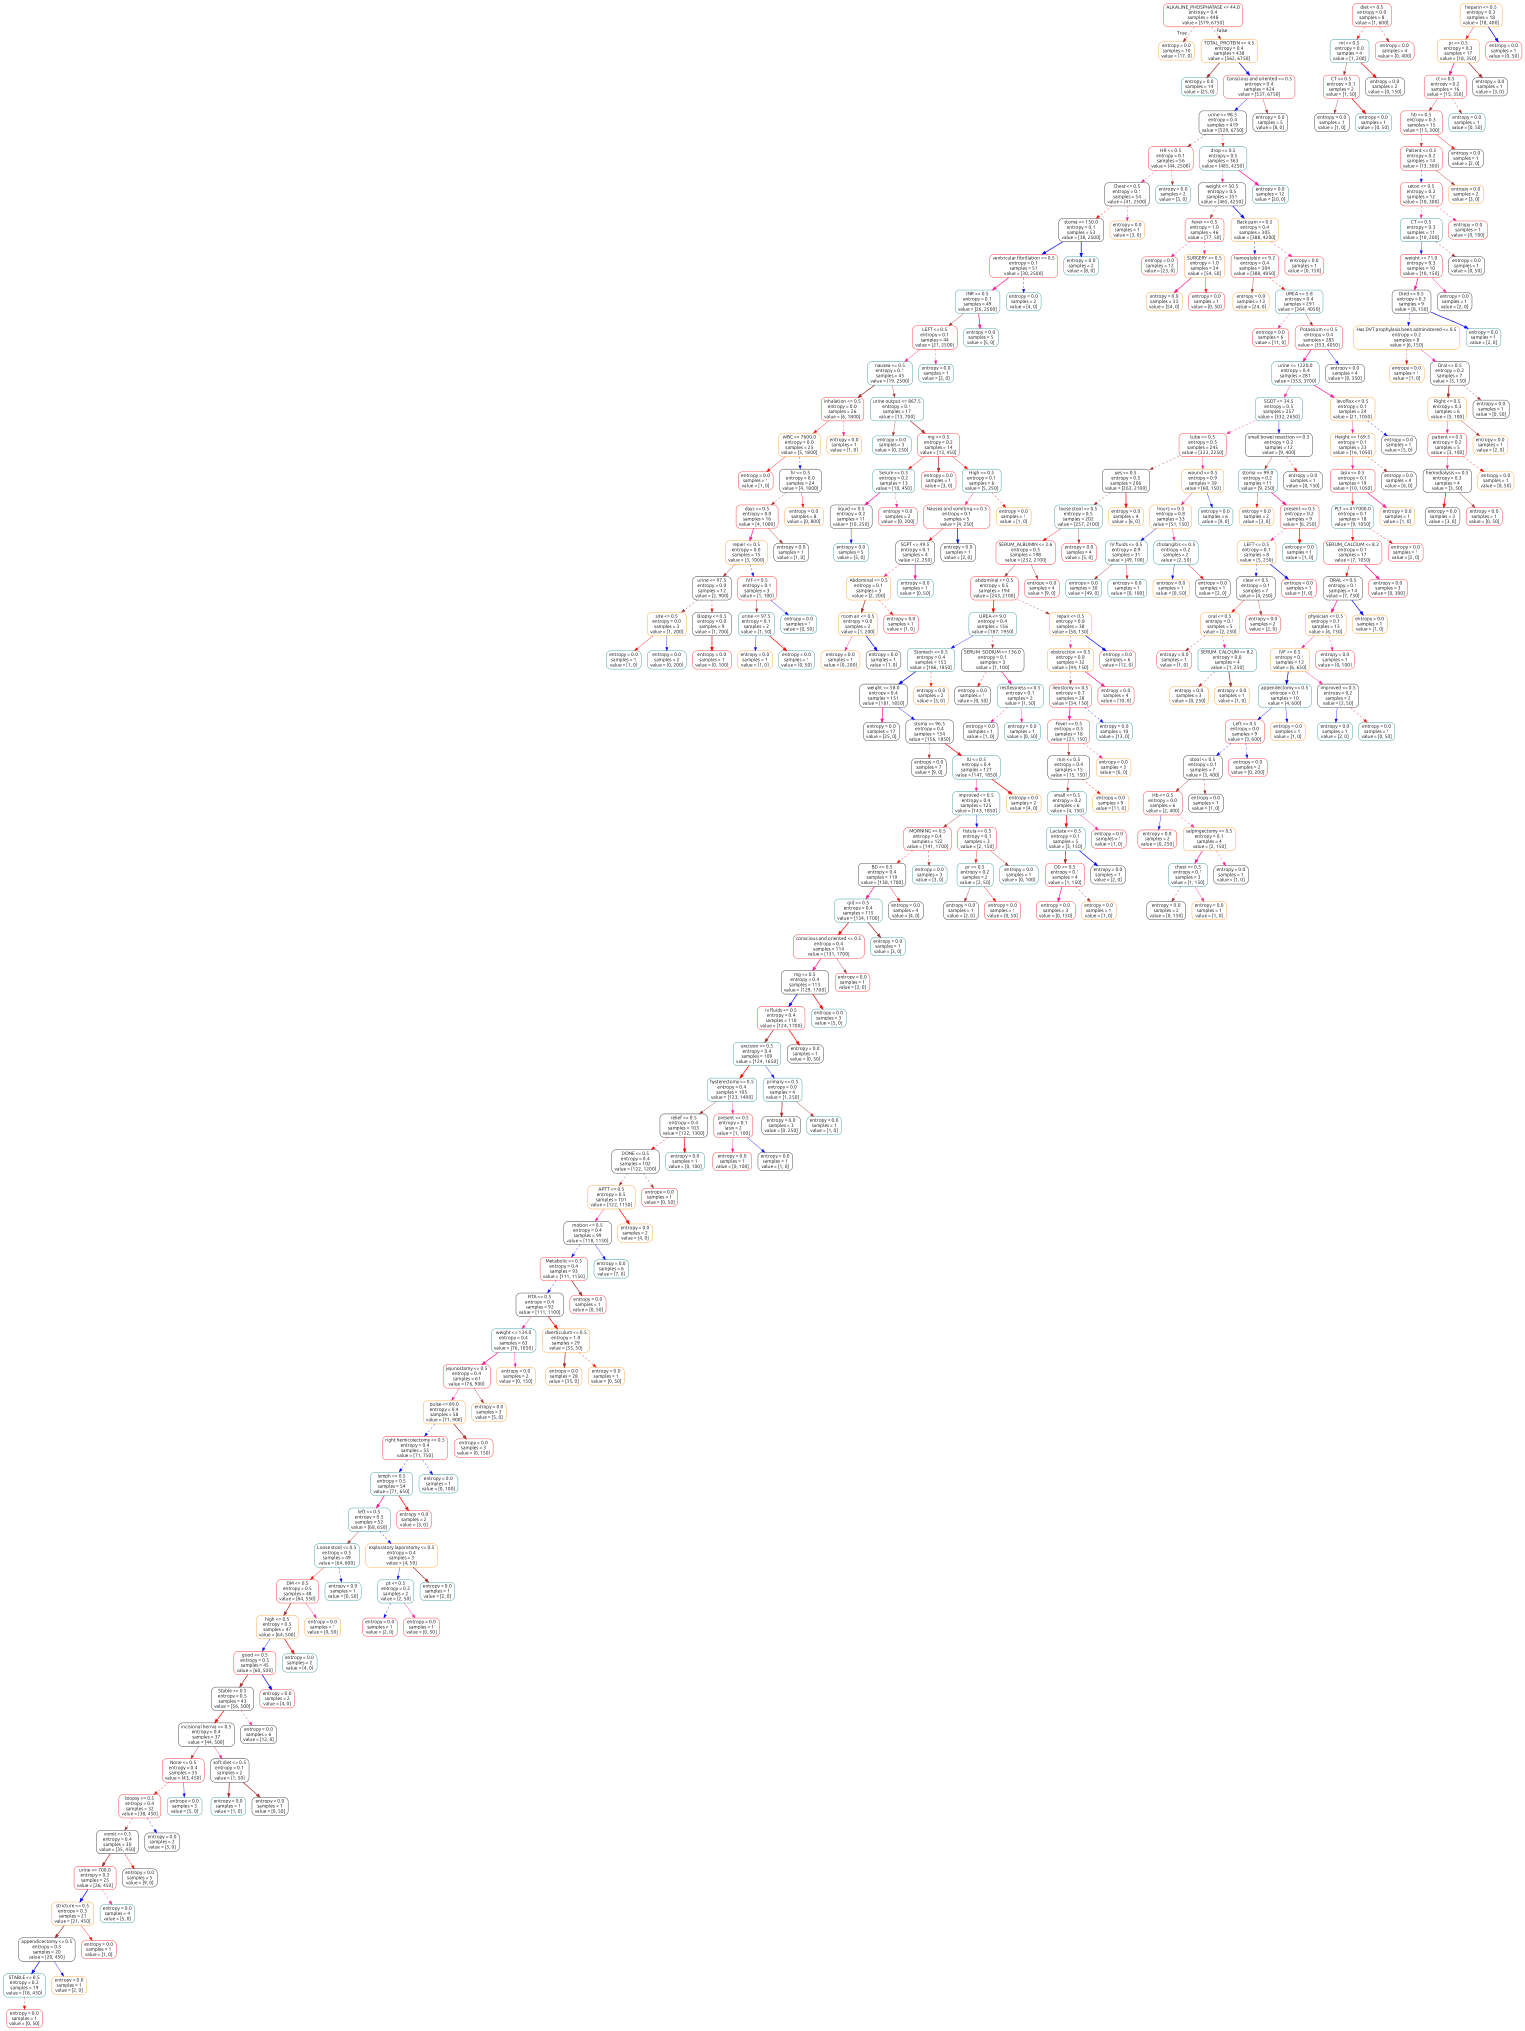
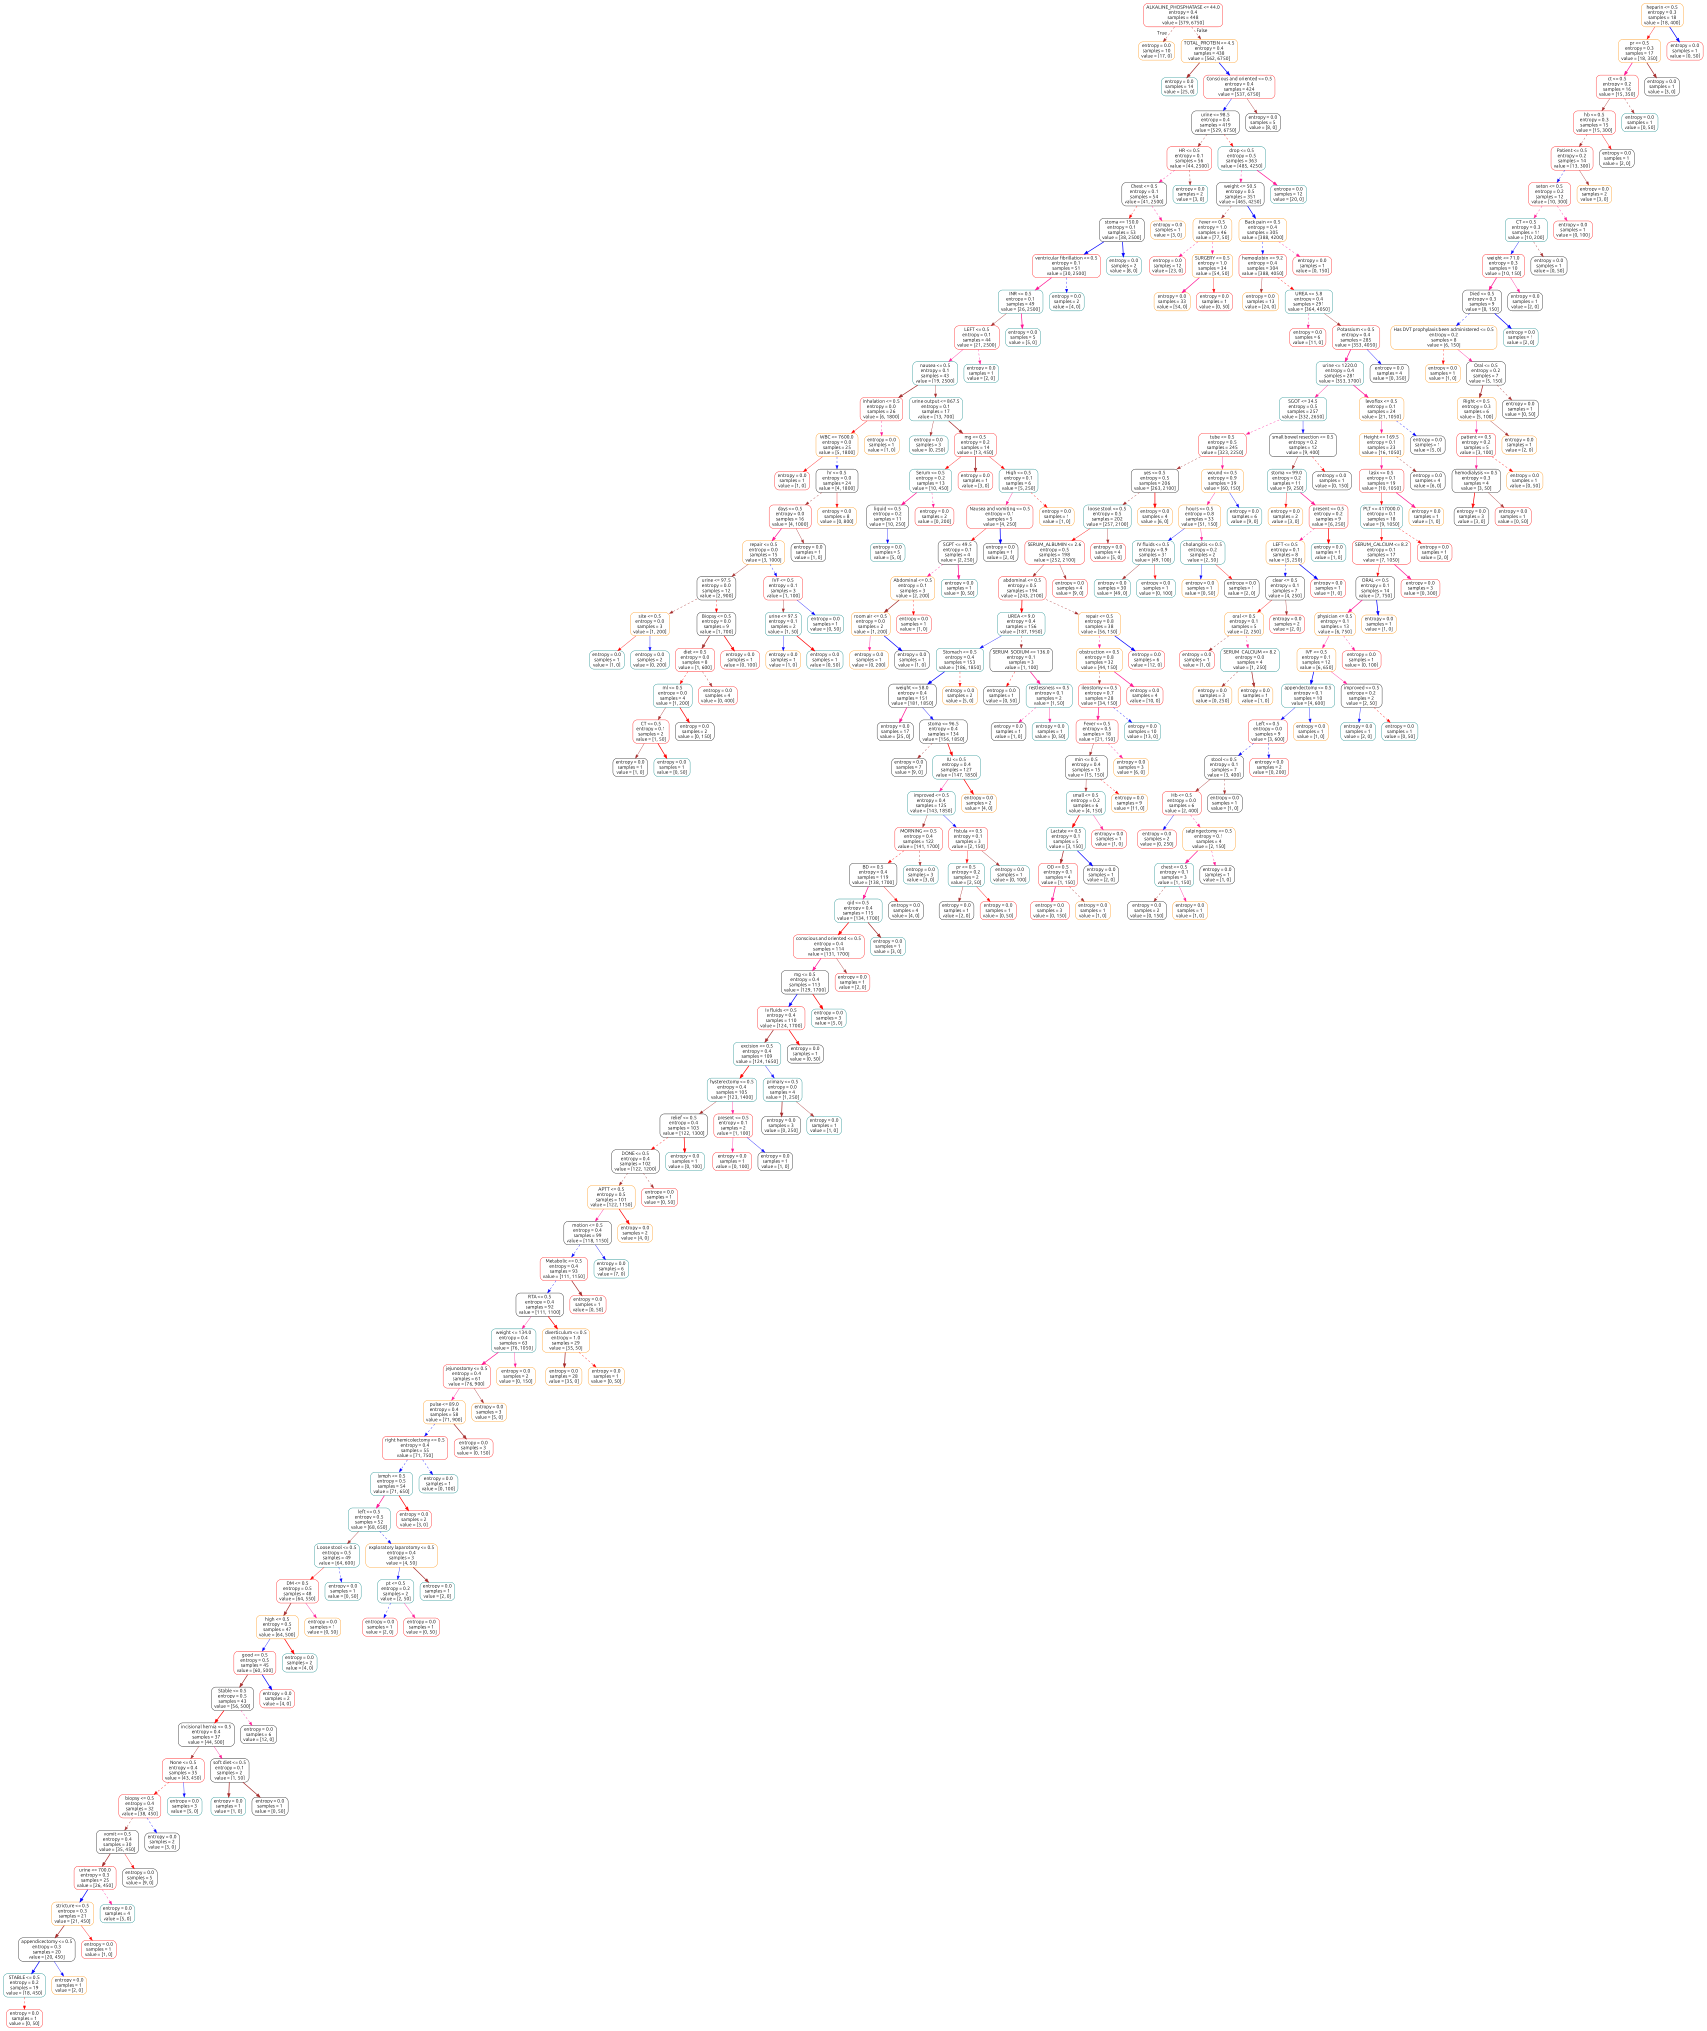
node "fever <= 0.5 entropy = 1.0 samples = 46 value = [77, 50]": color red -> darkorange
edge "Biopsy <= 0.5 entropy = 0.0 samples = 9 value = [1, 700]" -> "diet <= 0.5 entropy = 0.0 samples = 8 value = [1, 600]": added
node "present <= 0.5 entropy = 0.1 lasix = 2 value = [1, 100]": label "present <= 0.5 entropy = 0.1 lasix = 2 value = [1, 100]" -> "present <= 0.5 entropy = 0.1 samples = 2 value = [1, 100]"
